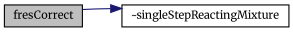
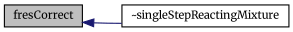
edge "fresCorrect" -> "~singleStepReactingMixture": reversed
